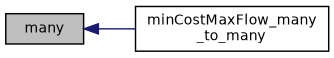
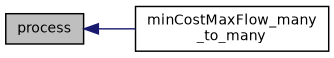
node "many": label "many" -> "process"
